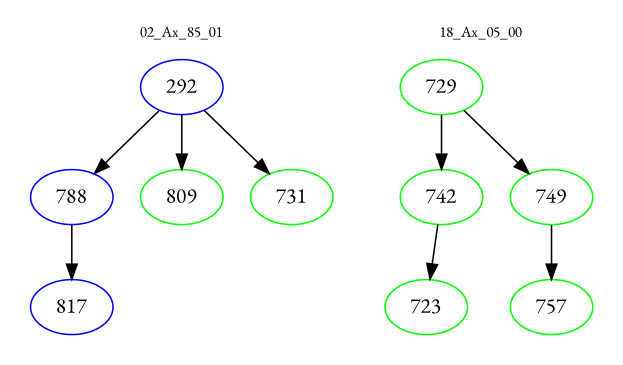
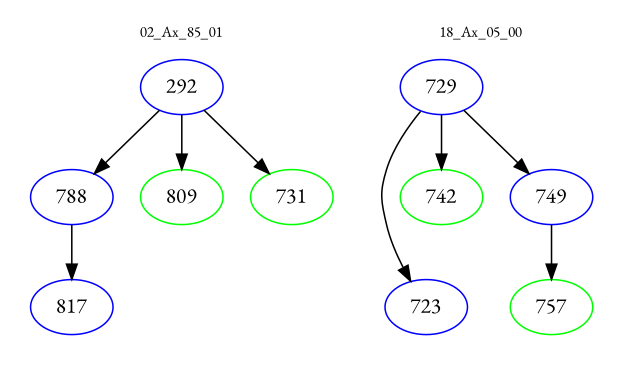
node "729": color green -> blue
node "749": color green -> blue
edge "742" -> "723": now "729" -> "723"
node "723": color green -> blue
